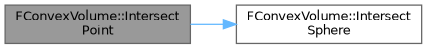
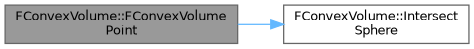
node "FConvexVolume::Intersect Point": label "FConvexVolume::Intersect Point" -> "FConvexVolume::FConvexVolume Point"
